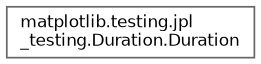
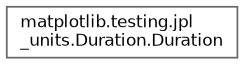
node "matplotlib.testing.jpl _testing.Duration.Duration": label "matplotlib.testing.jpl _testing.Duration.Duration" -> "matplotlib.testing.jpl _units.Duration.Duration"
